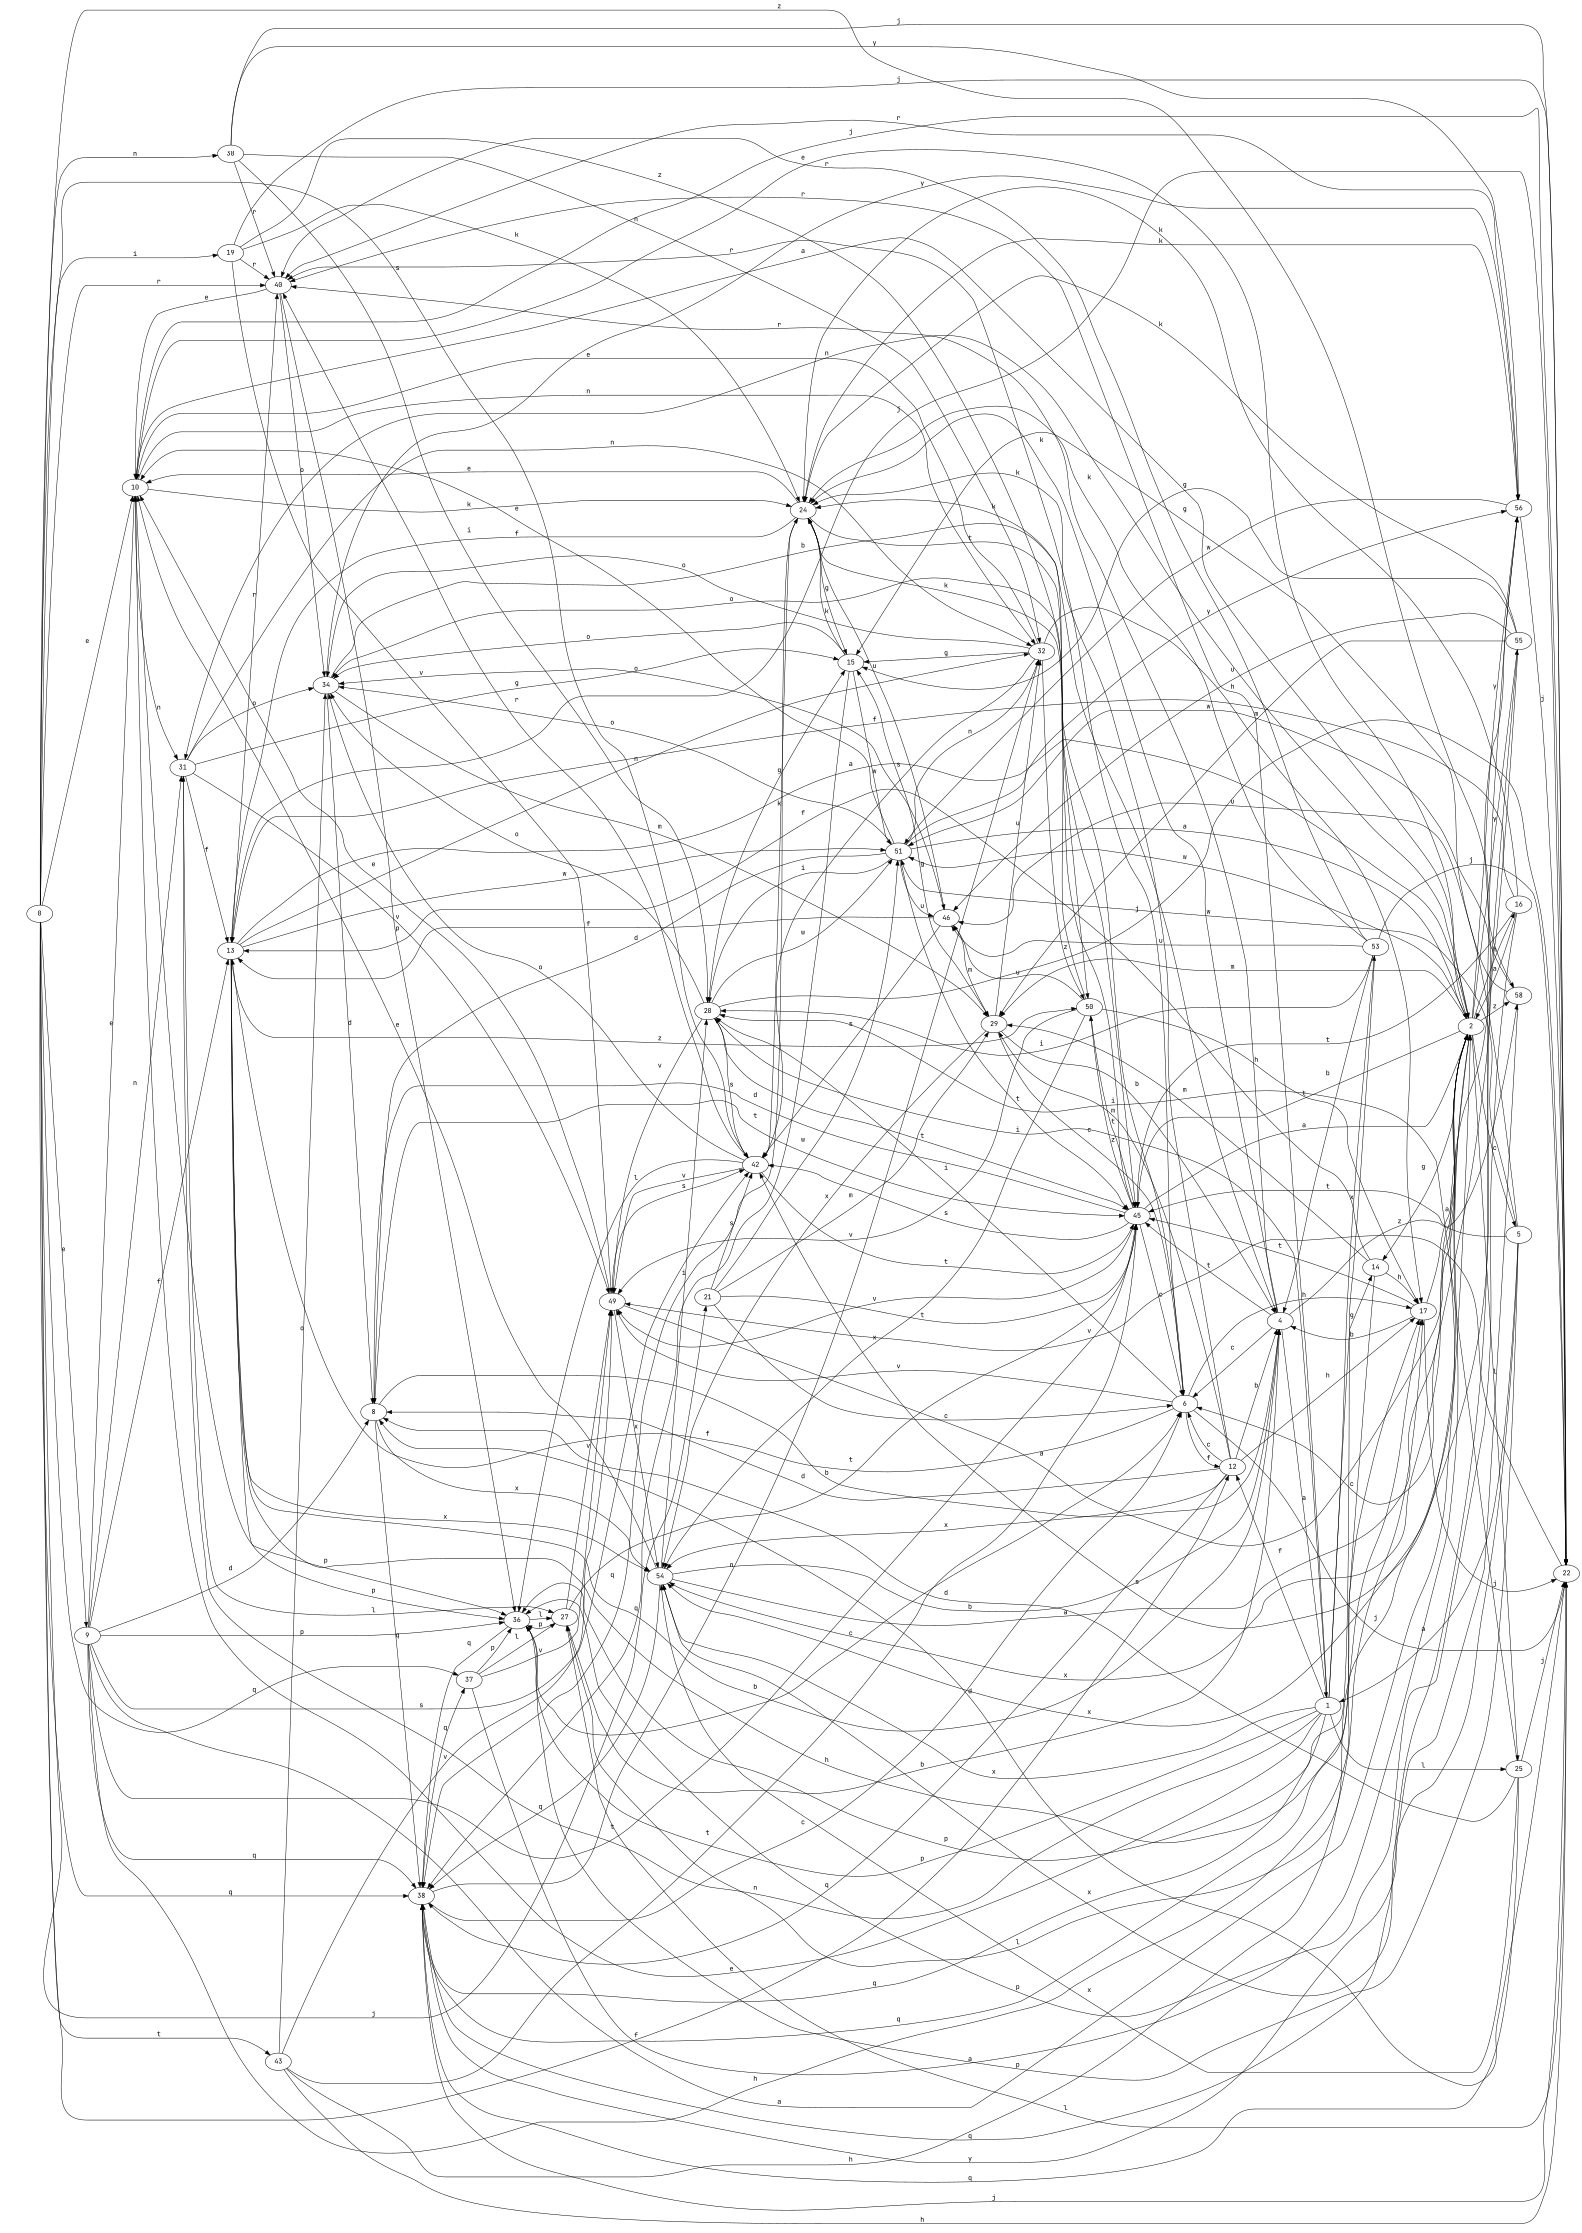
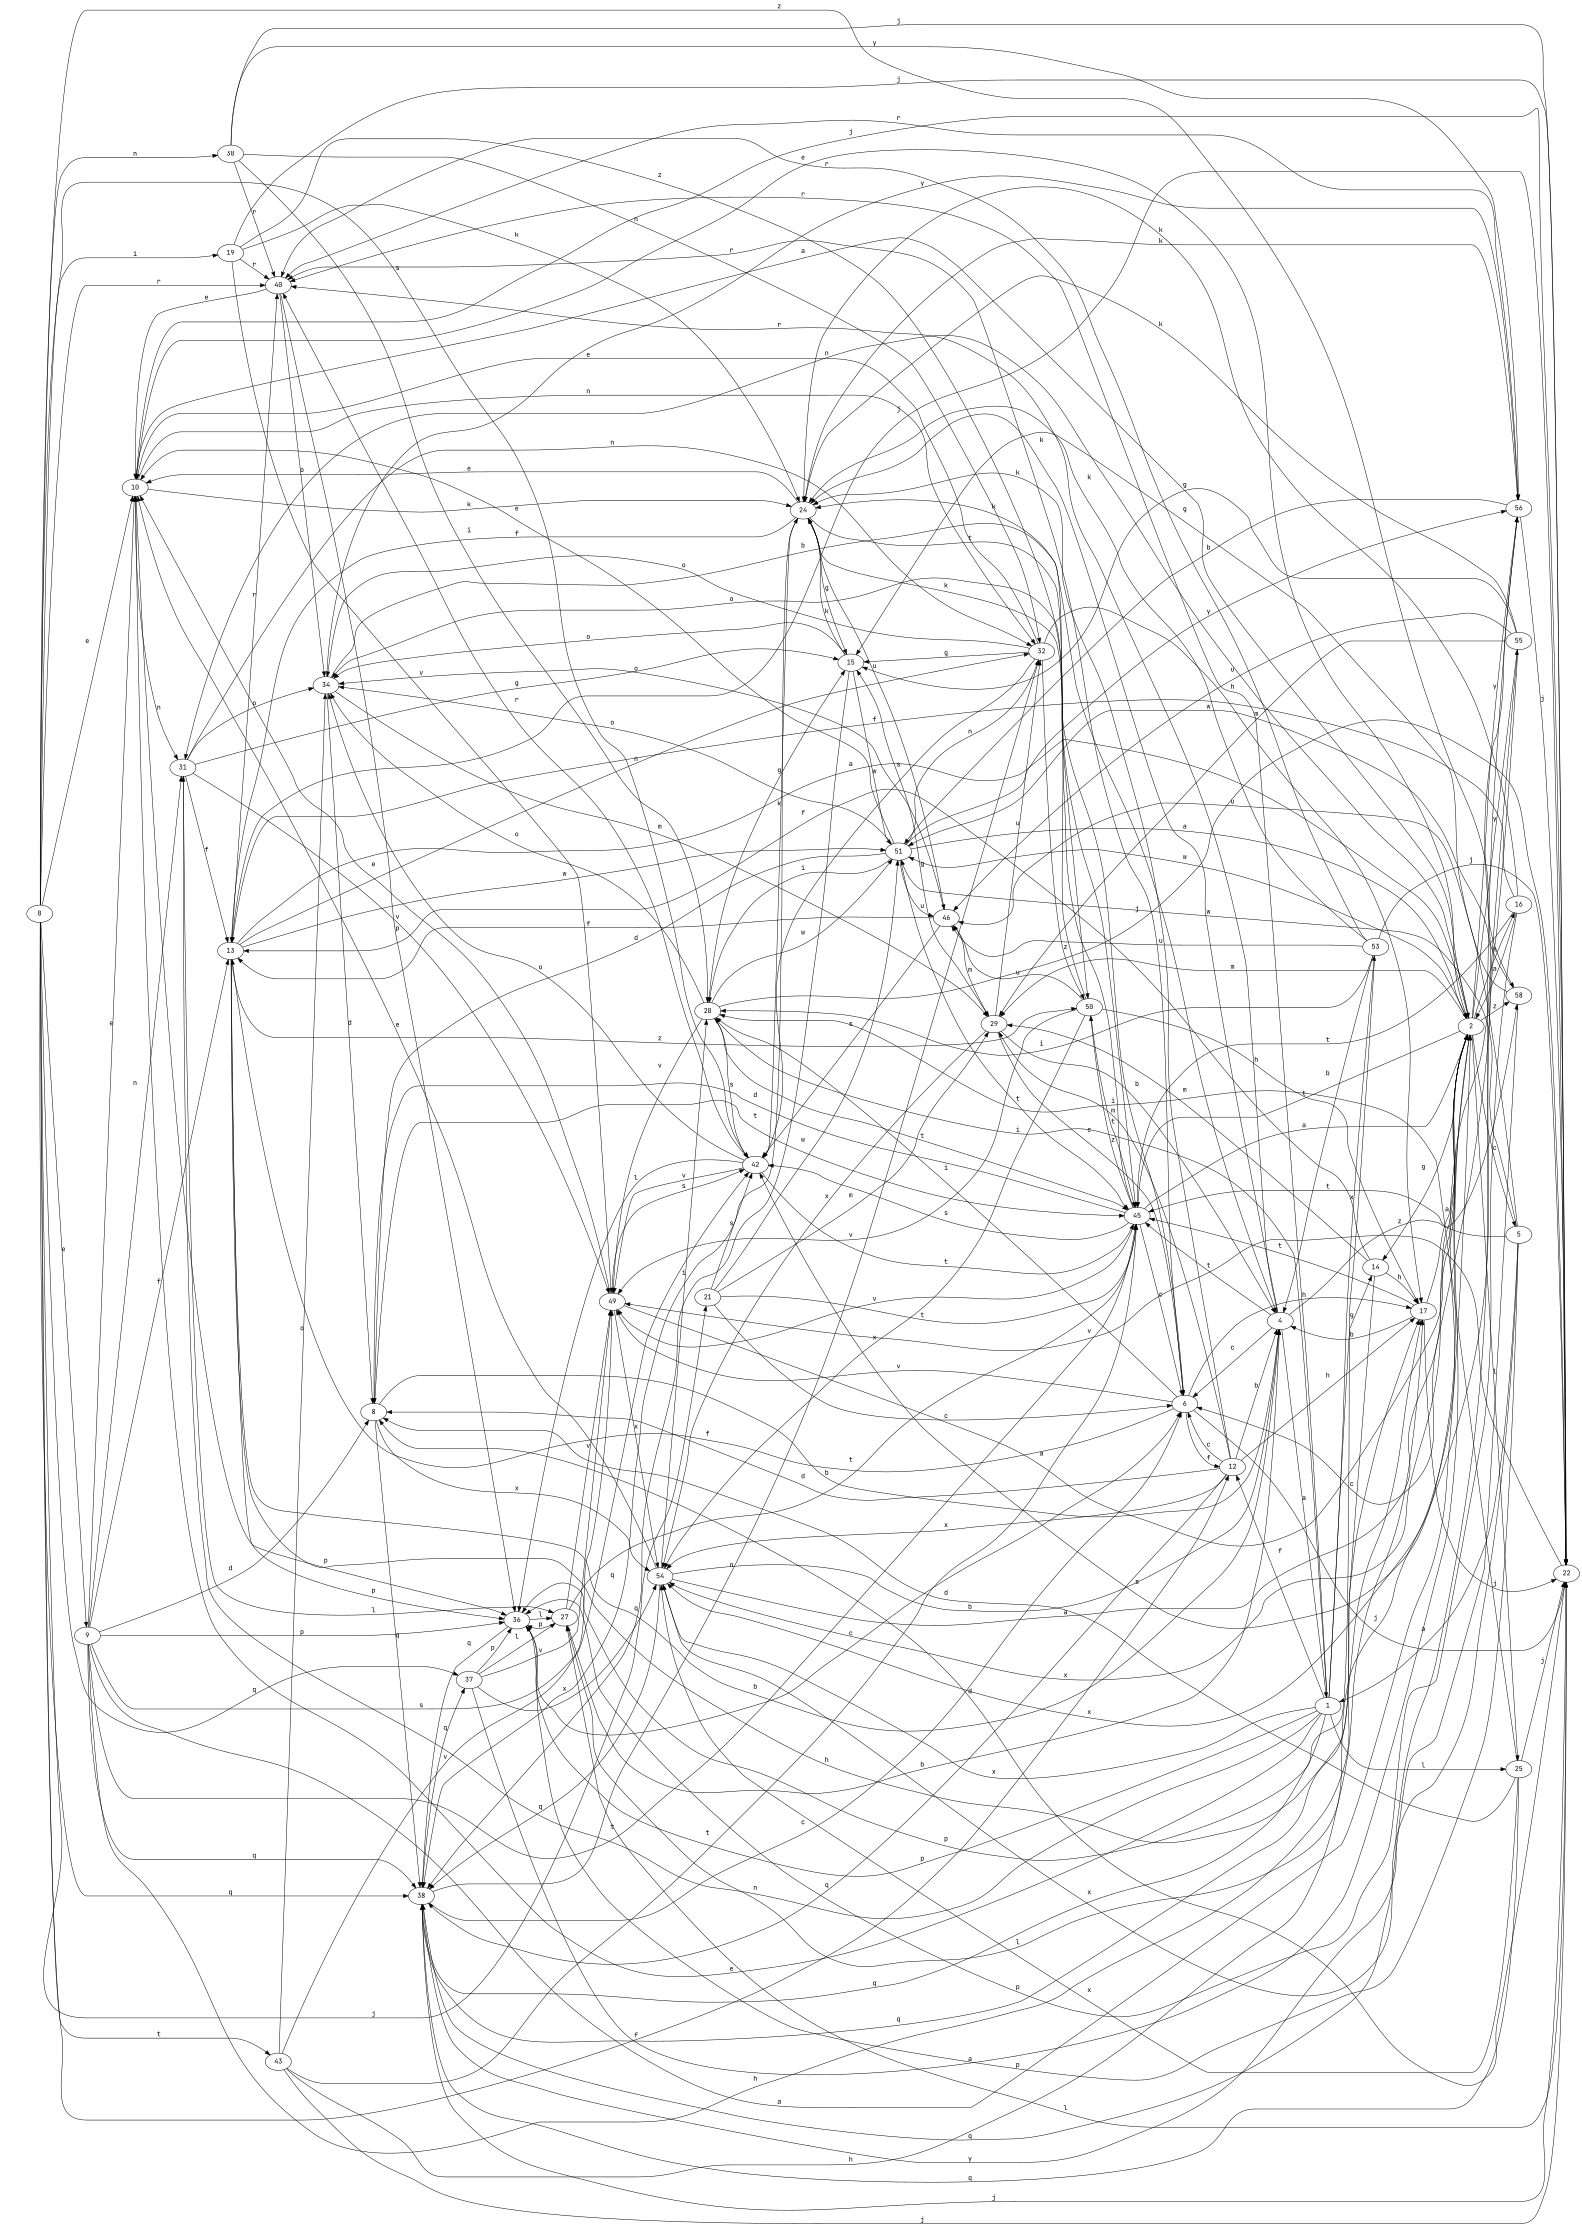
edge "56" -> "51": label "w" -> "b"
edge "13" -> "54": now "37" -> "54"
edge "43" -> "22": label "h" -> "j"
